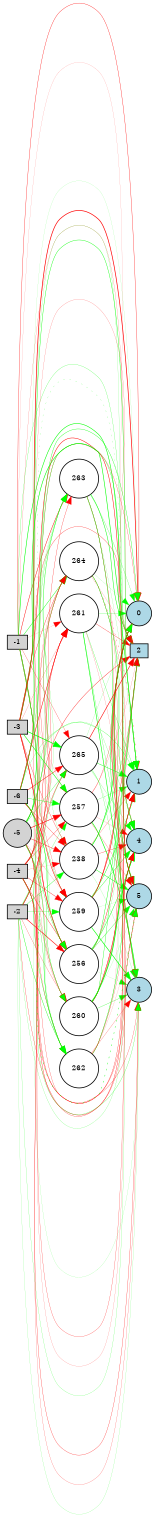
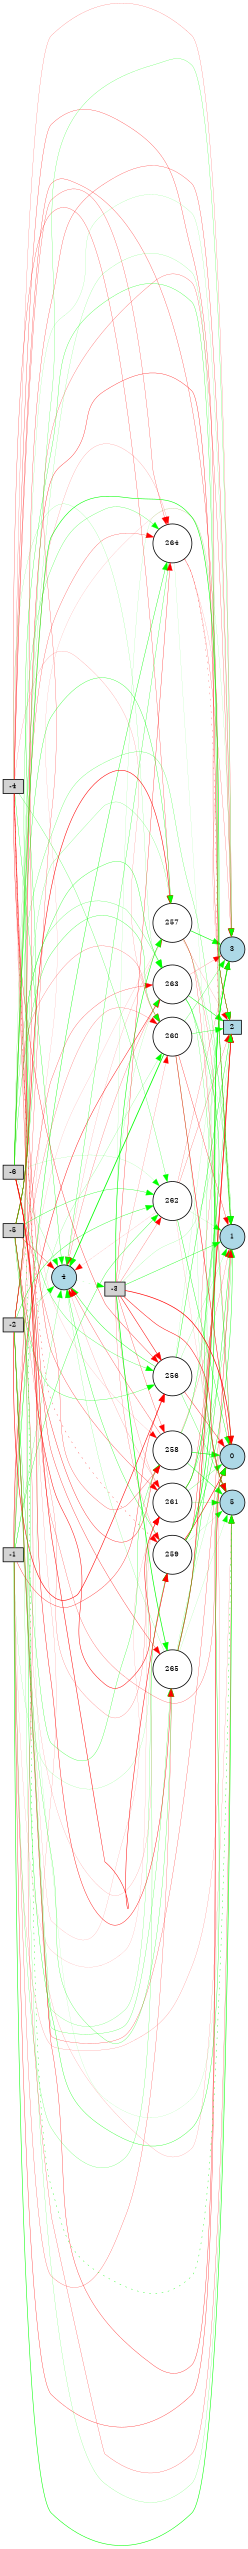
edge "-6" -> "2": color red -> green
edge "-3" -> "4": reversed
edge "264" -> "5": removed
node "-5": shape circle -> box
node "238": label "238" -> "258"
edge "-4" -> "259": style solid -> dotted
edge "-4" -> "4": color red -> green
edge "-2" -> "0": added
